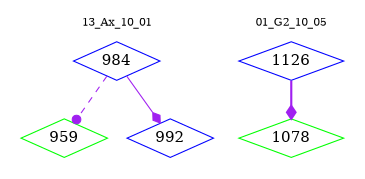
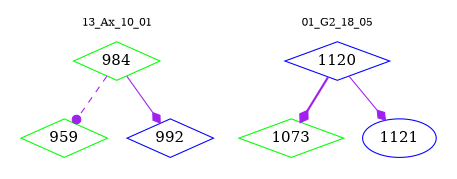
cluster "01_G2_10_05": label "01_G2_10_05" -> "01_G2_18_05"
node "984": color blue -> green
node "1126": label "1126" -> "1120"
node "1078": label "1078" -> "1073"
node "1121": added
